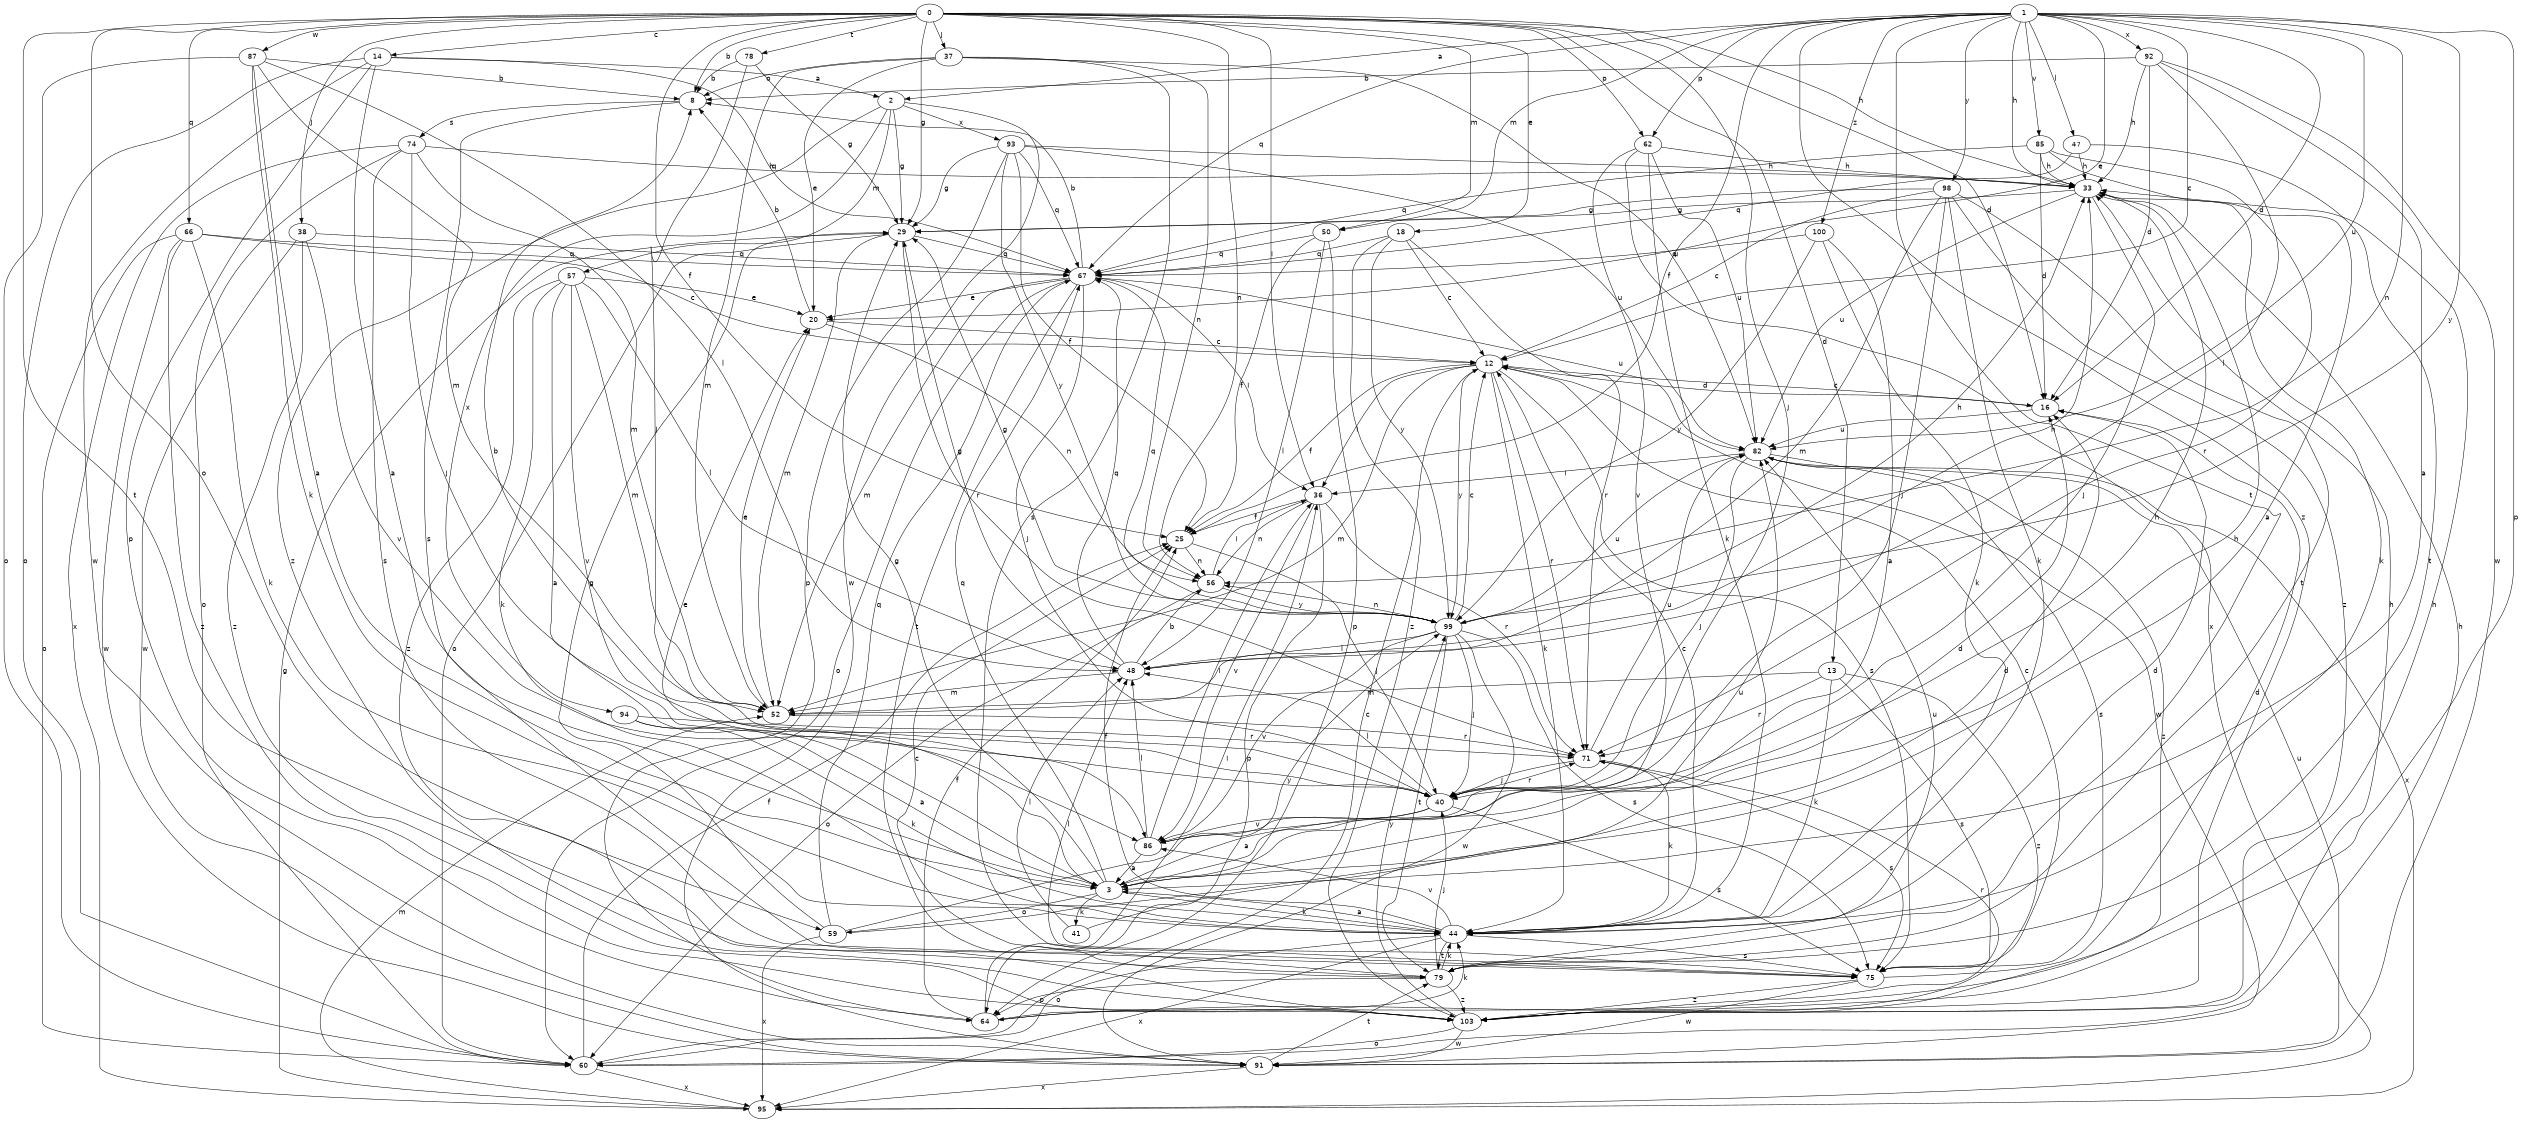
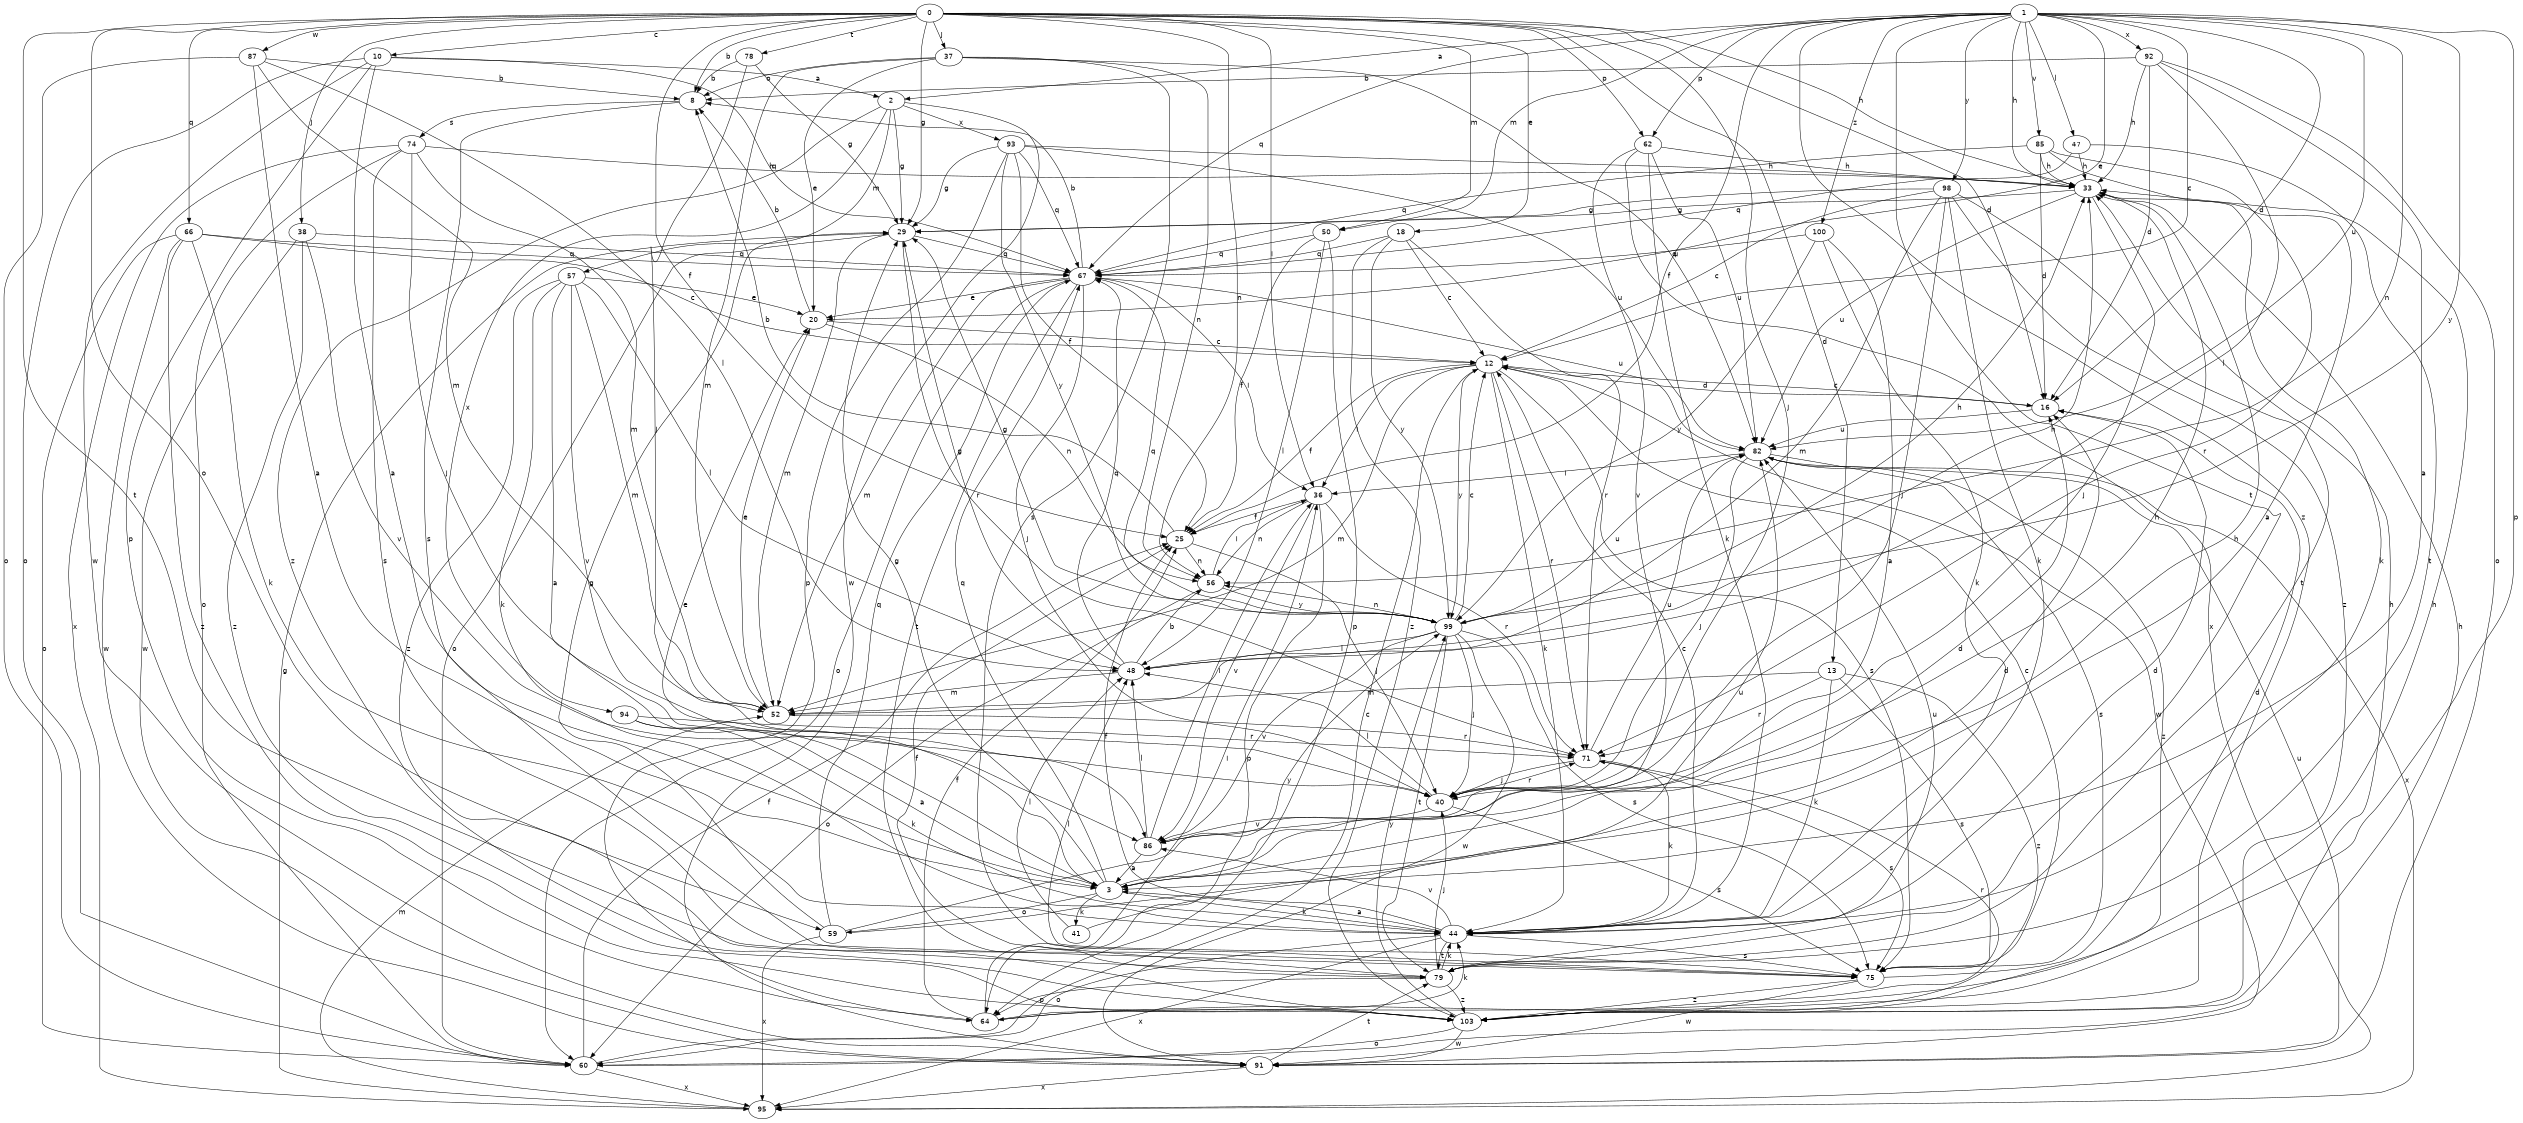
node "14": label "14" -> "10"
edge "92" -> "91": label "w" -> "o"
edge "40" -> "8": now "25" -> "8"
edge "79" -> "25": label "c" -> "f"
edge "87" -> "44": removed, label "k"
edge "40" -> "3": removed, label "a"
